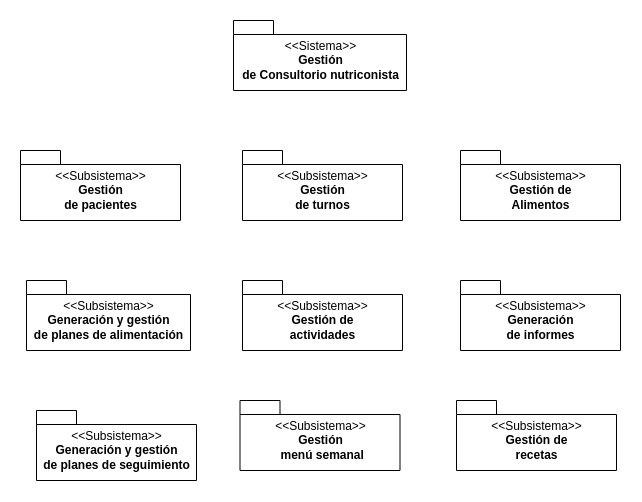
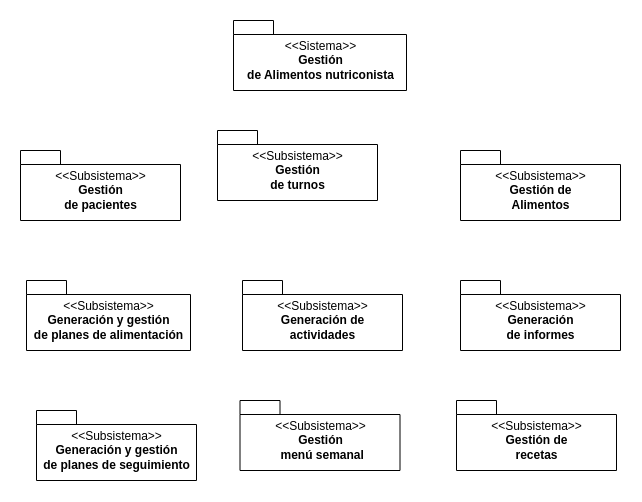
node "<<Sistema>> Gestión de Consultorio nutriconista": label "<<Sistema>> Gestión de Consultorio nutriconista" -> "<<Sistema>> Gestión de Alimentos nutriconista"
node "<<Subsistema>> Gestión de turnos": moved (323, 186) -> (298, 166)
node "<<Subsistema>> Gestión de actividades": label "<<Subsistema>> Gestión de actividades" -> "<<Subsistema>> Generación de actividades"
